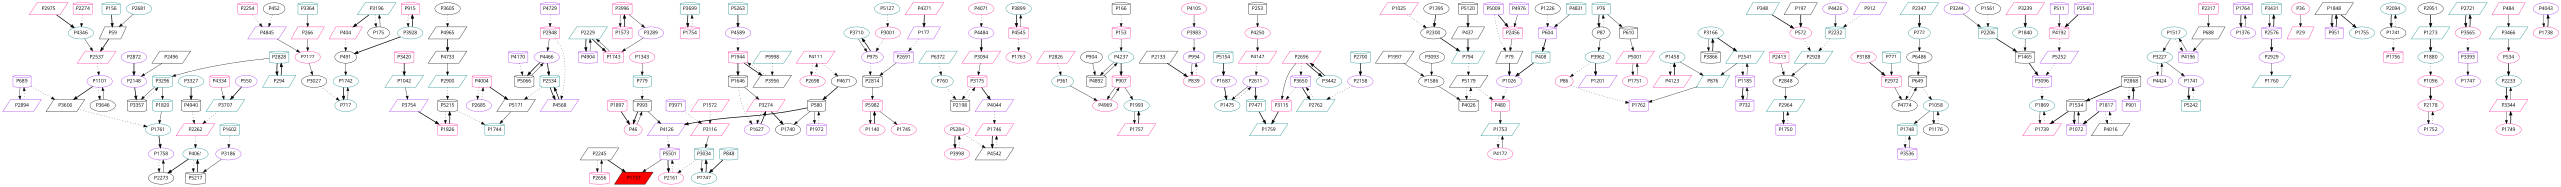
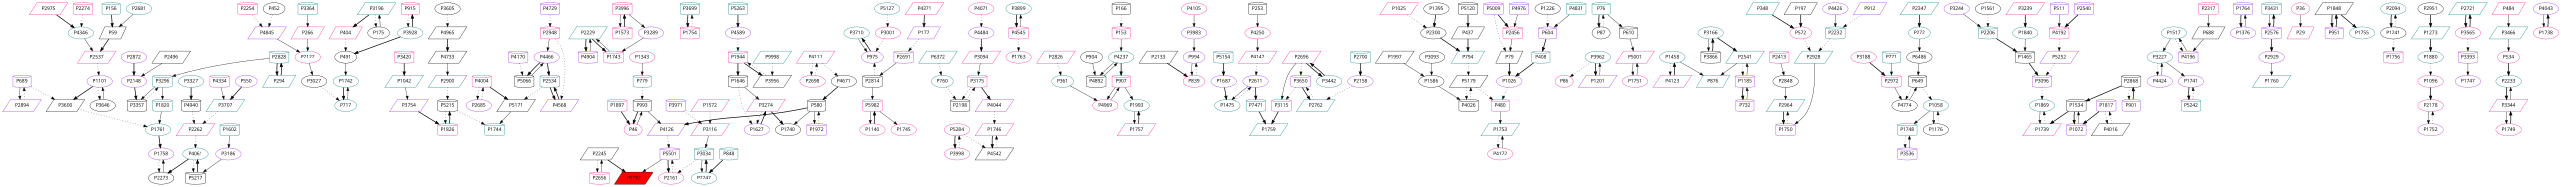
edge "P87" -> "P3962": now "P1201" -> "P3962"
edge "P975" -> "P2814": reversed
edge "P2928" -> "P2848": now "P2928" -> "P1750"
node "P1762": removed
edge "P1602" -> "P3186": style dotted -> solid
